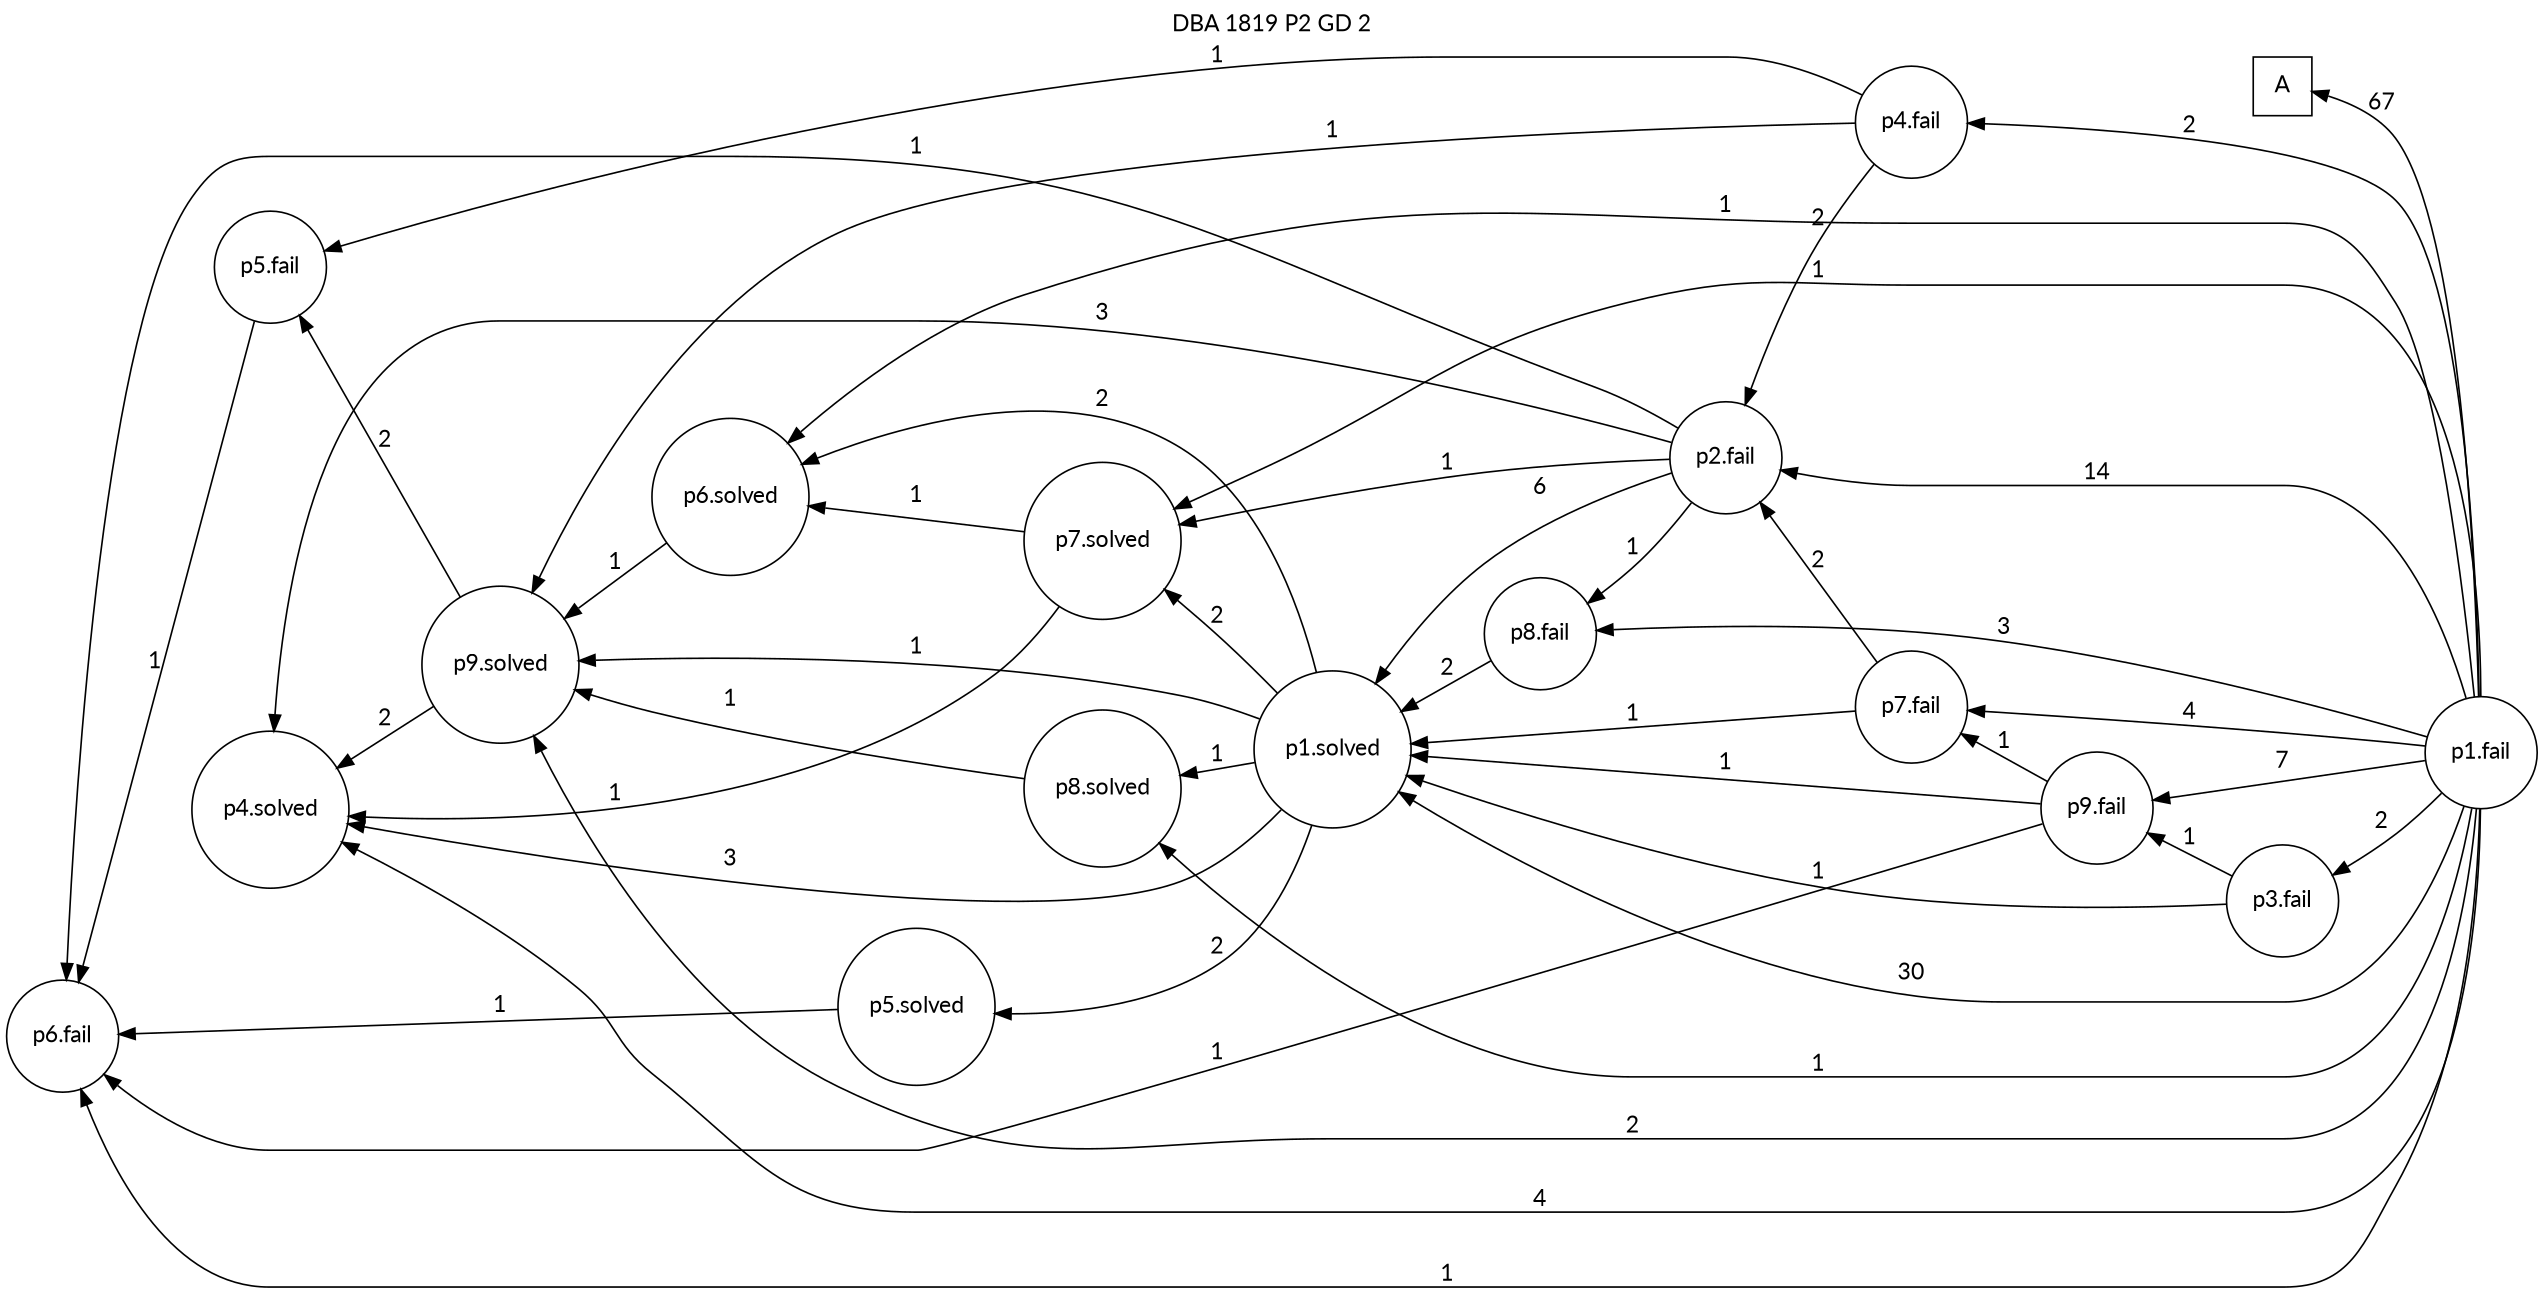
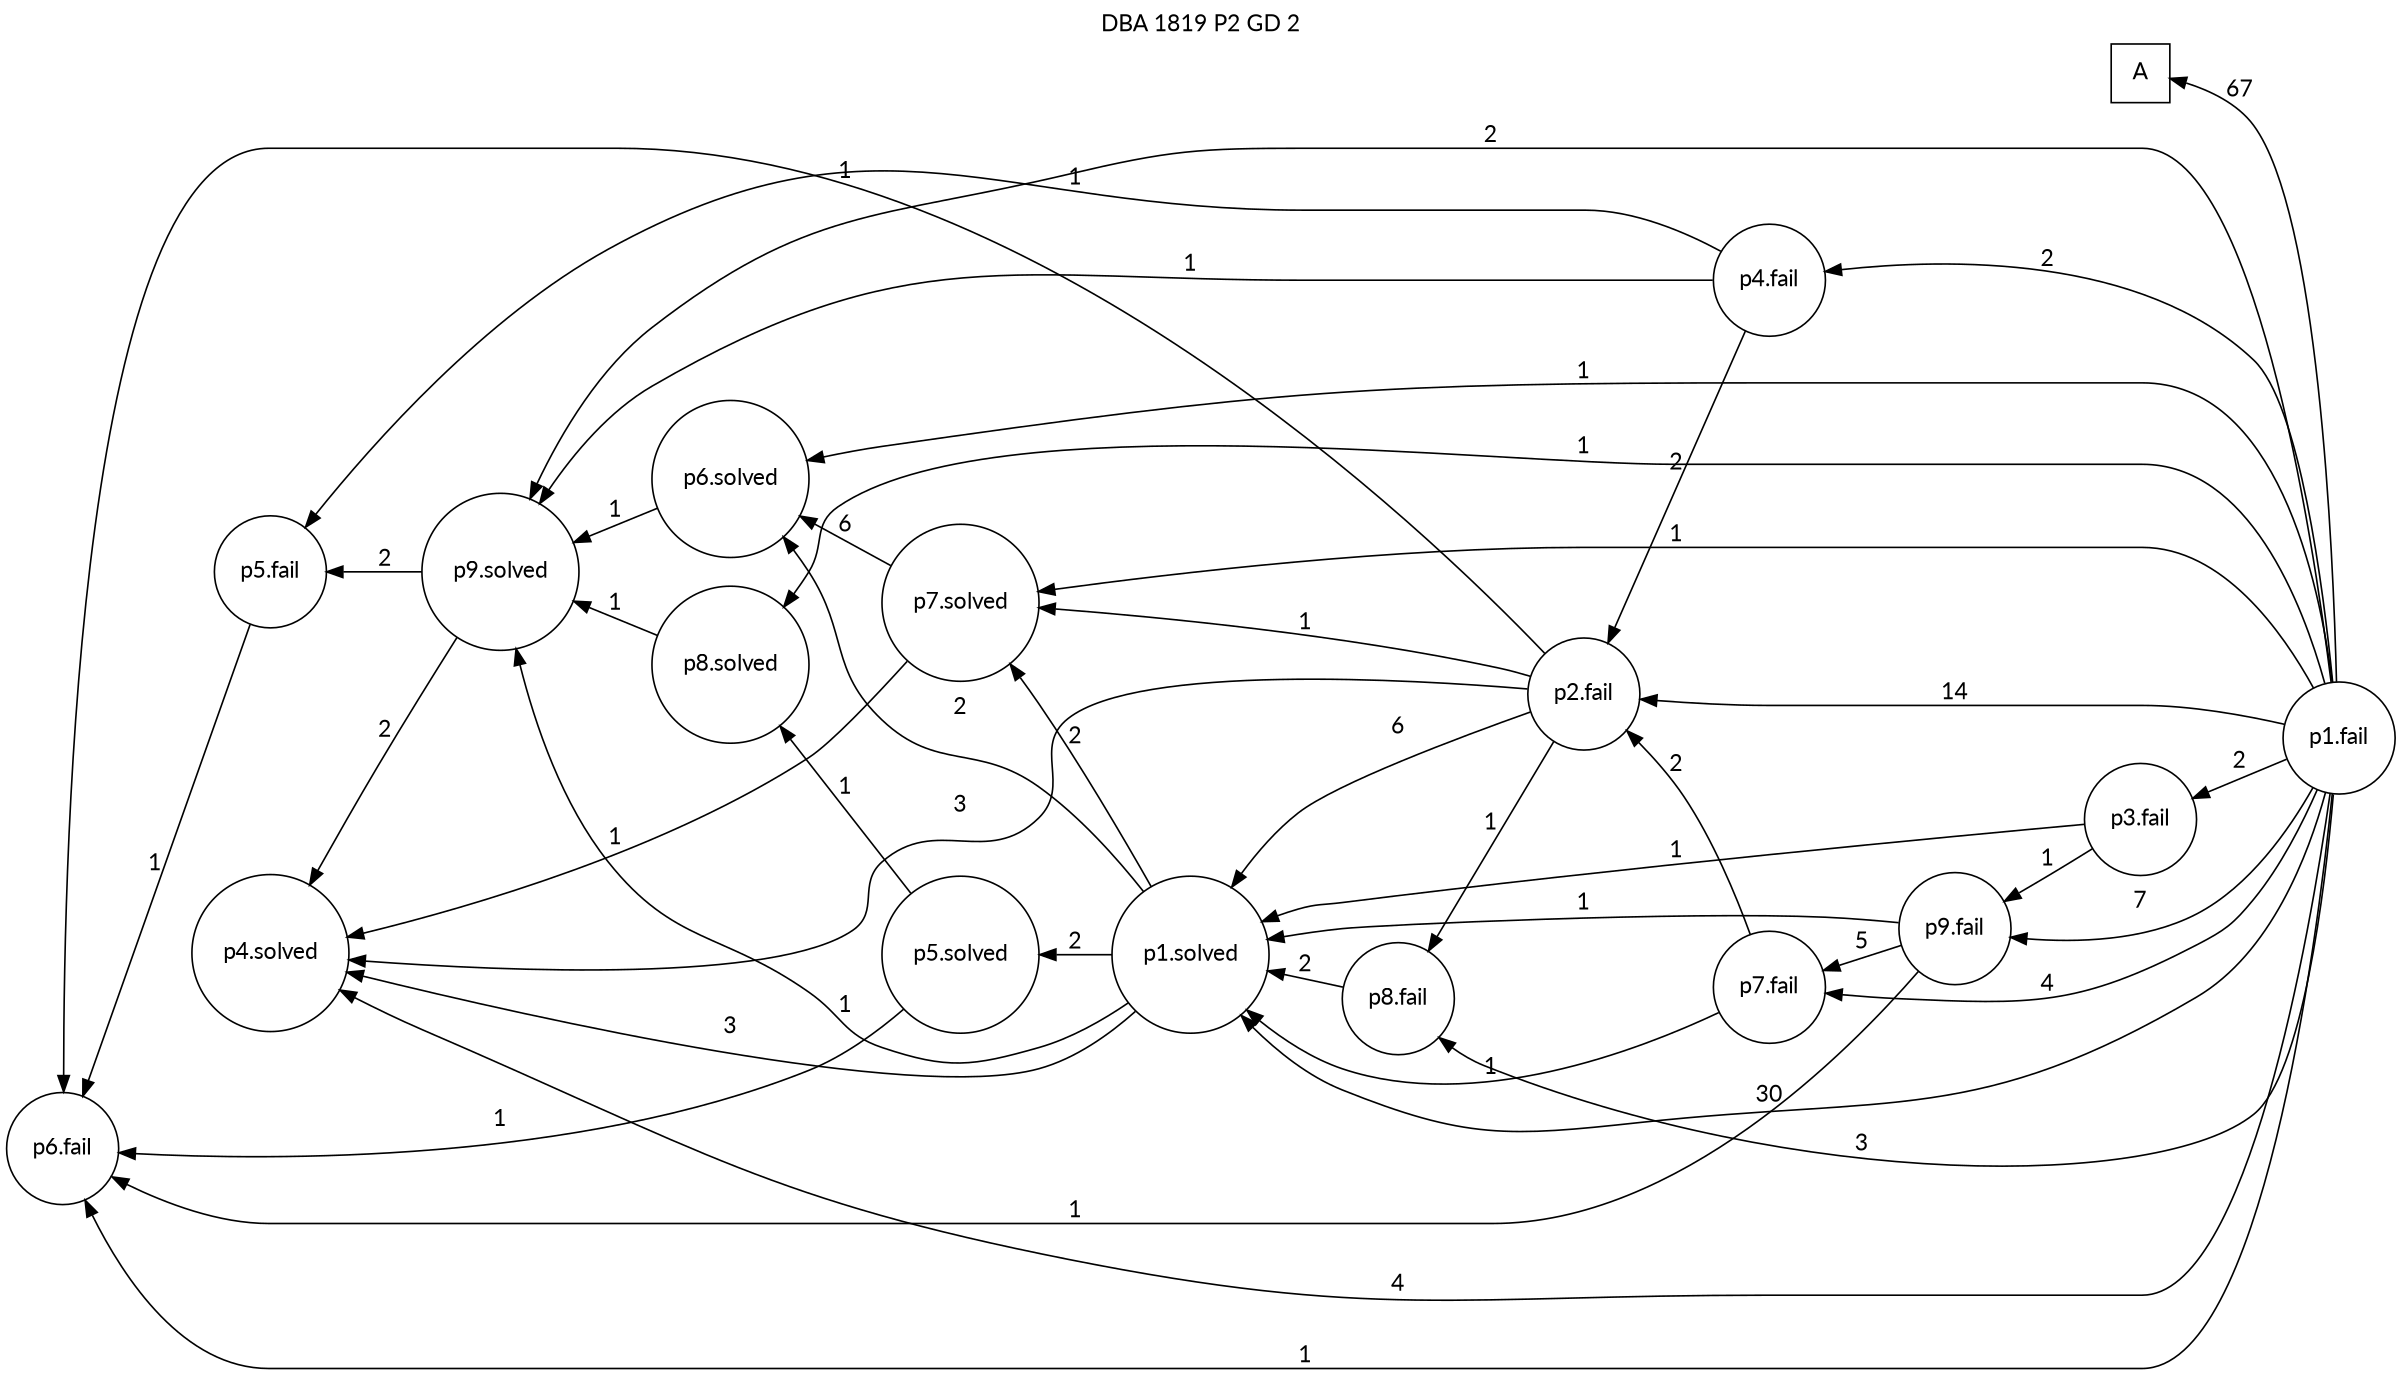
edge "p7.solved" -> "p6.solved": label "1" -> "6"
edge "p9.fail" -> "p7.fail": label "1" -> "5"
edge "p1.solved" -> "p8.solved": now "p5.solved" -> "p8.solved"
